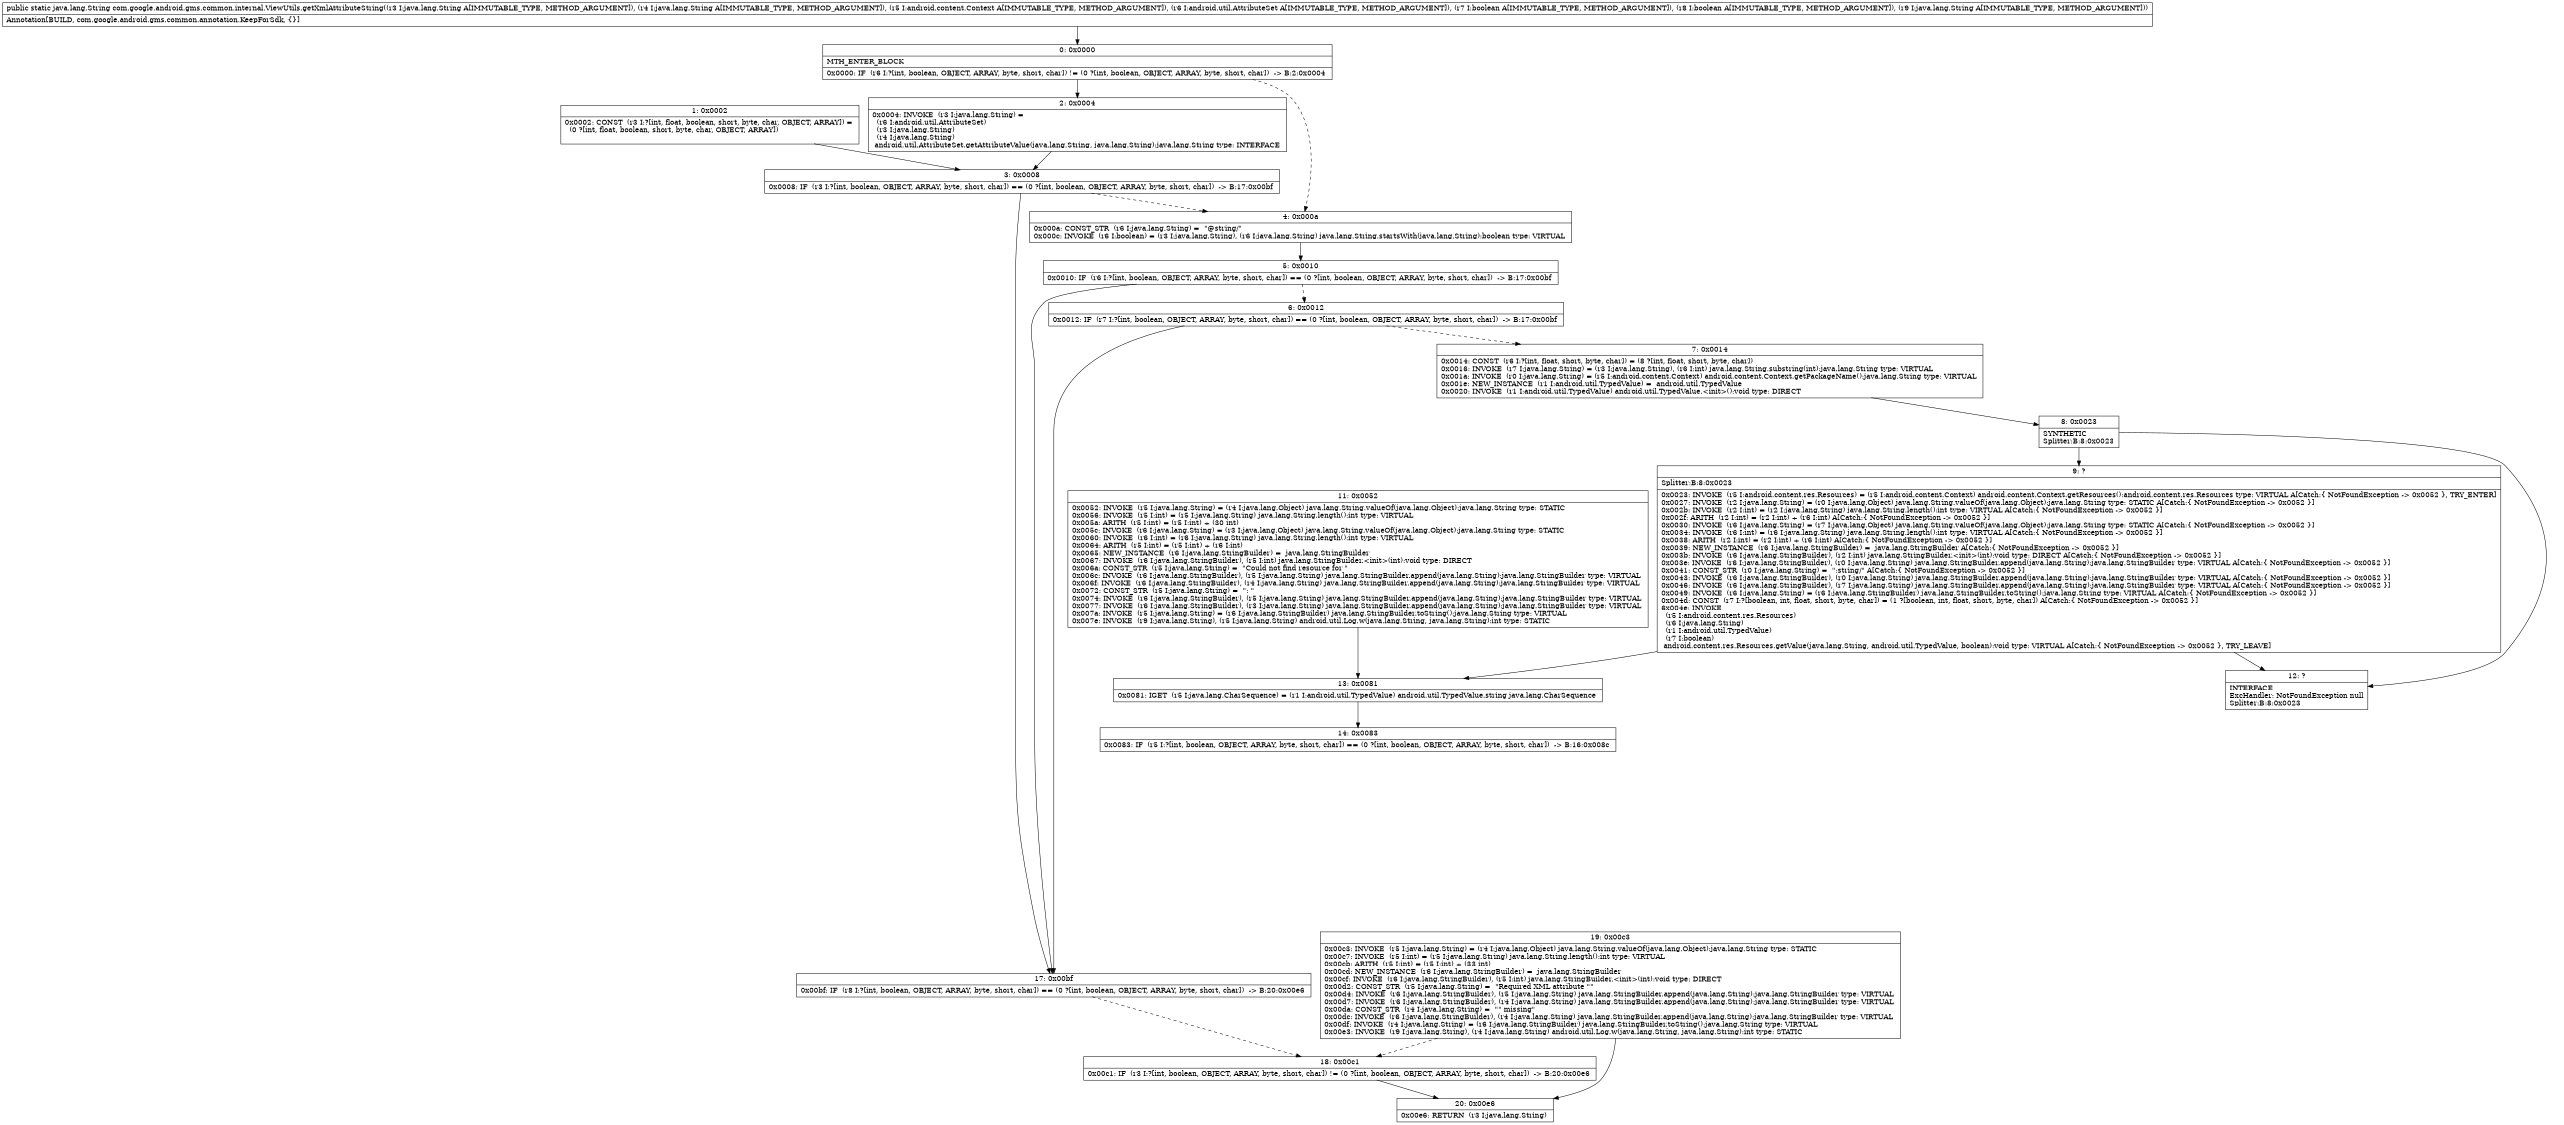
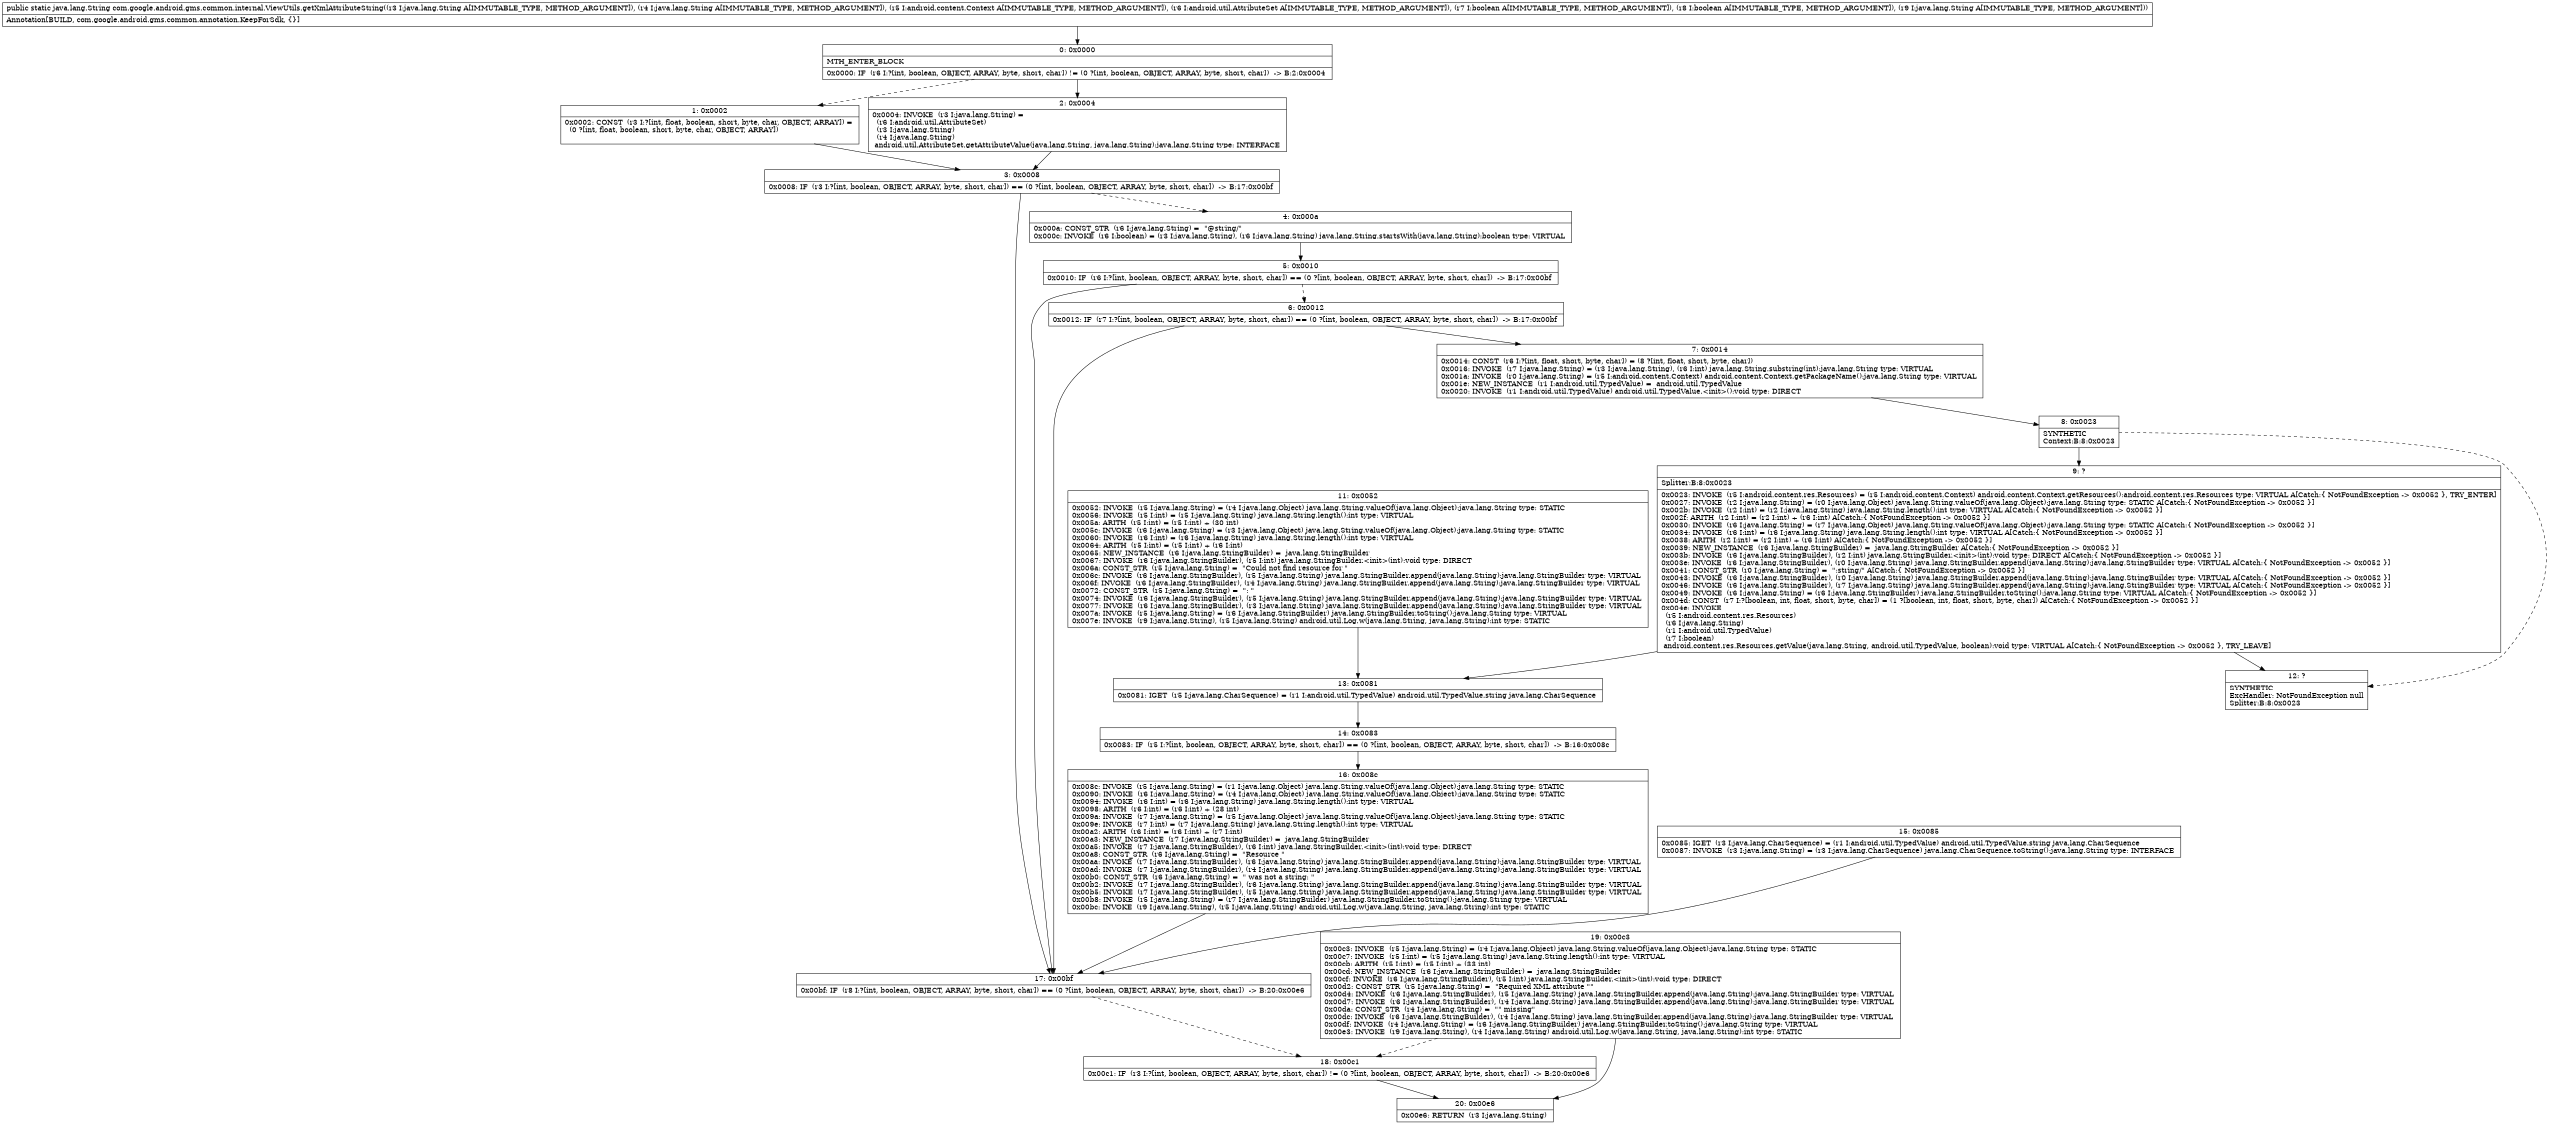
edge "0: 0x0000" -> "4: 0x000a": now "0: 0x0000" -> "1: 0x0002"
edge "6: 0x0012" -> "7: 0x0014": style dashed -> solid
node "8: 0x0023": text "Splitter:B:8:0x0023" -> "Context:B:8:0x0023"
edge "8: 0x0023" -> "12: ?": style solid -> dashed
node "9: ?": text "6x004e: INVOKE" -> "0x004e: INVOKE"
node "12: ?": text "INTERFACE" -> "SYNTHETIC"
node "16: 0x008c": added
node "15: 0x0085": added
